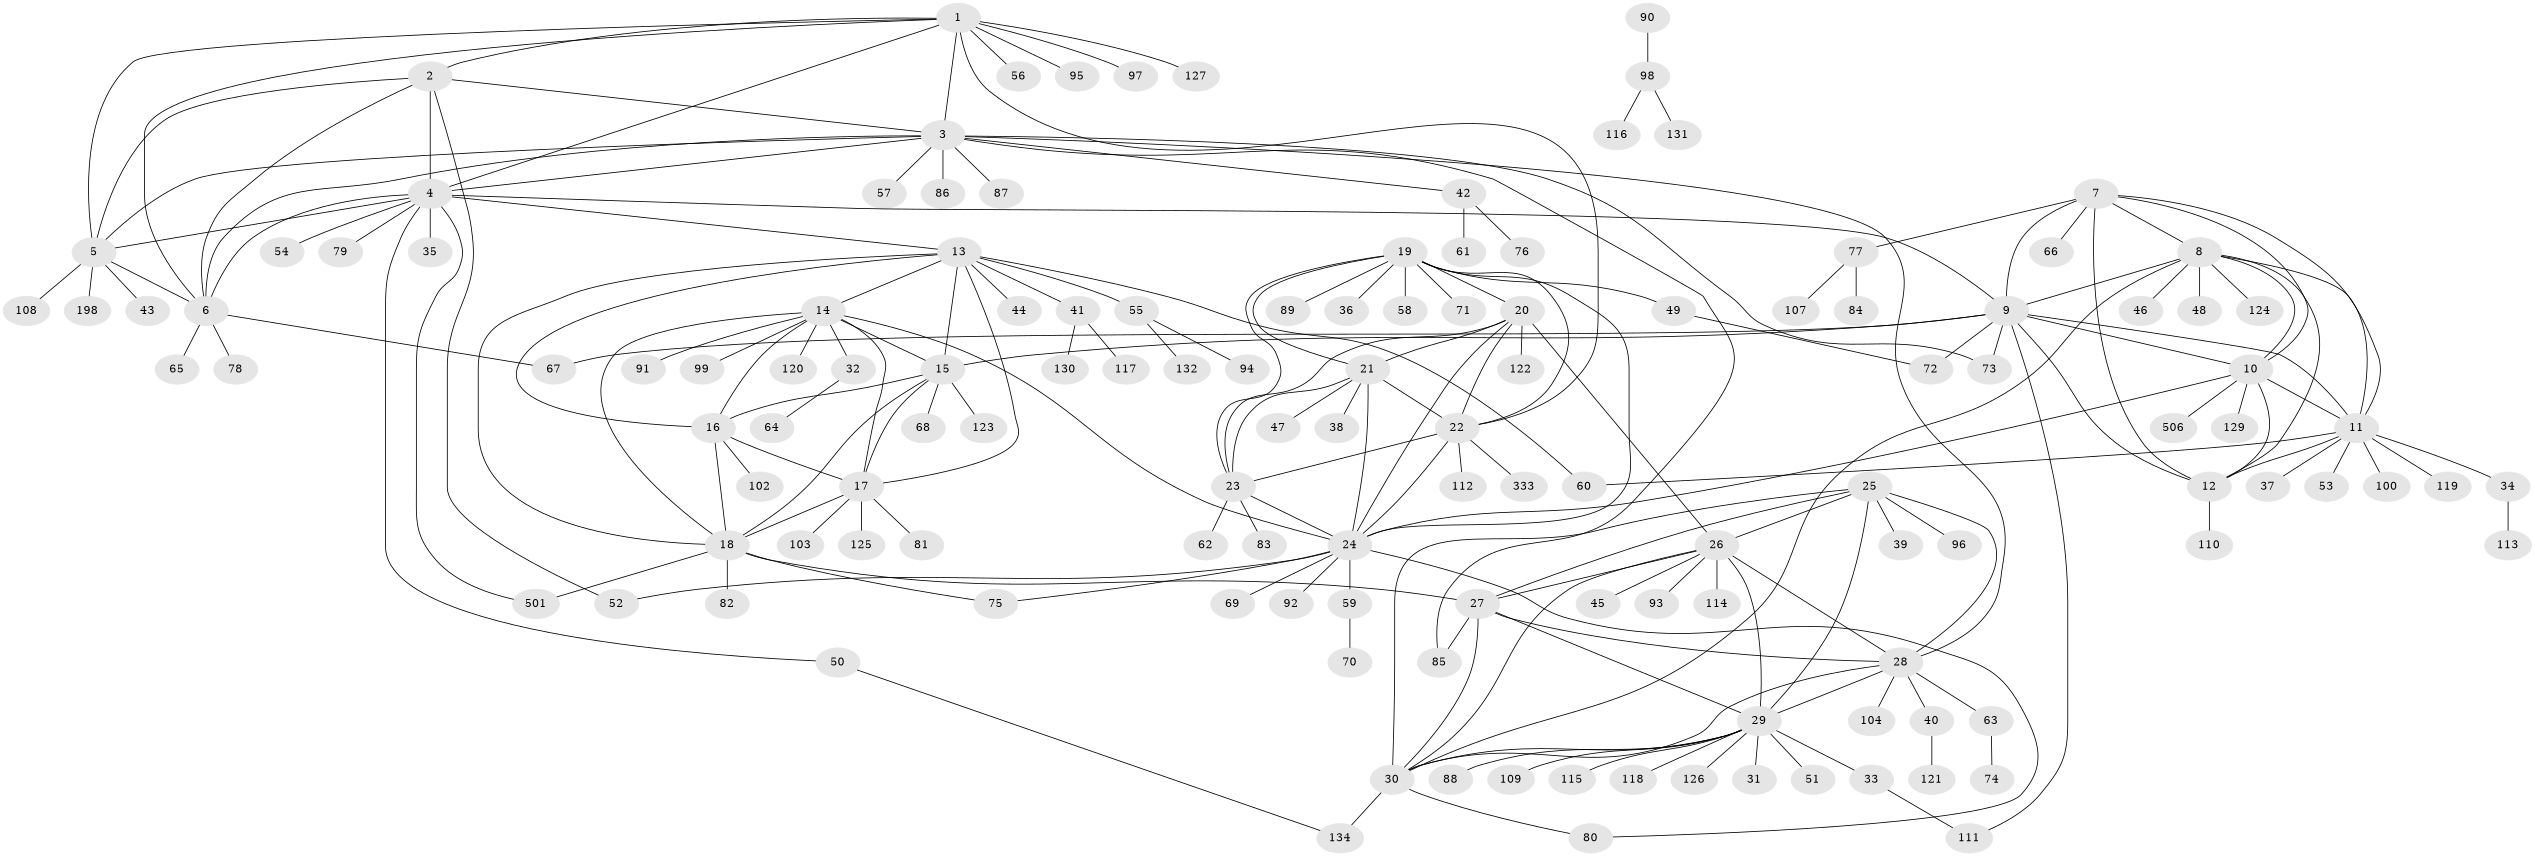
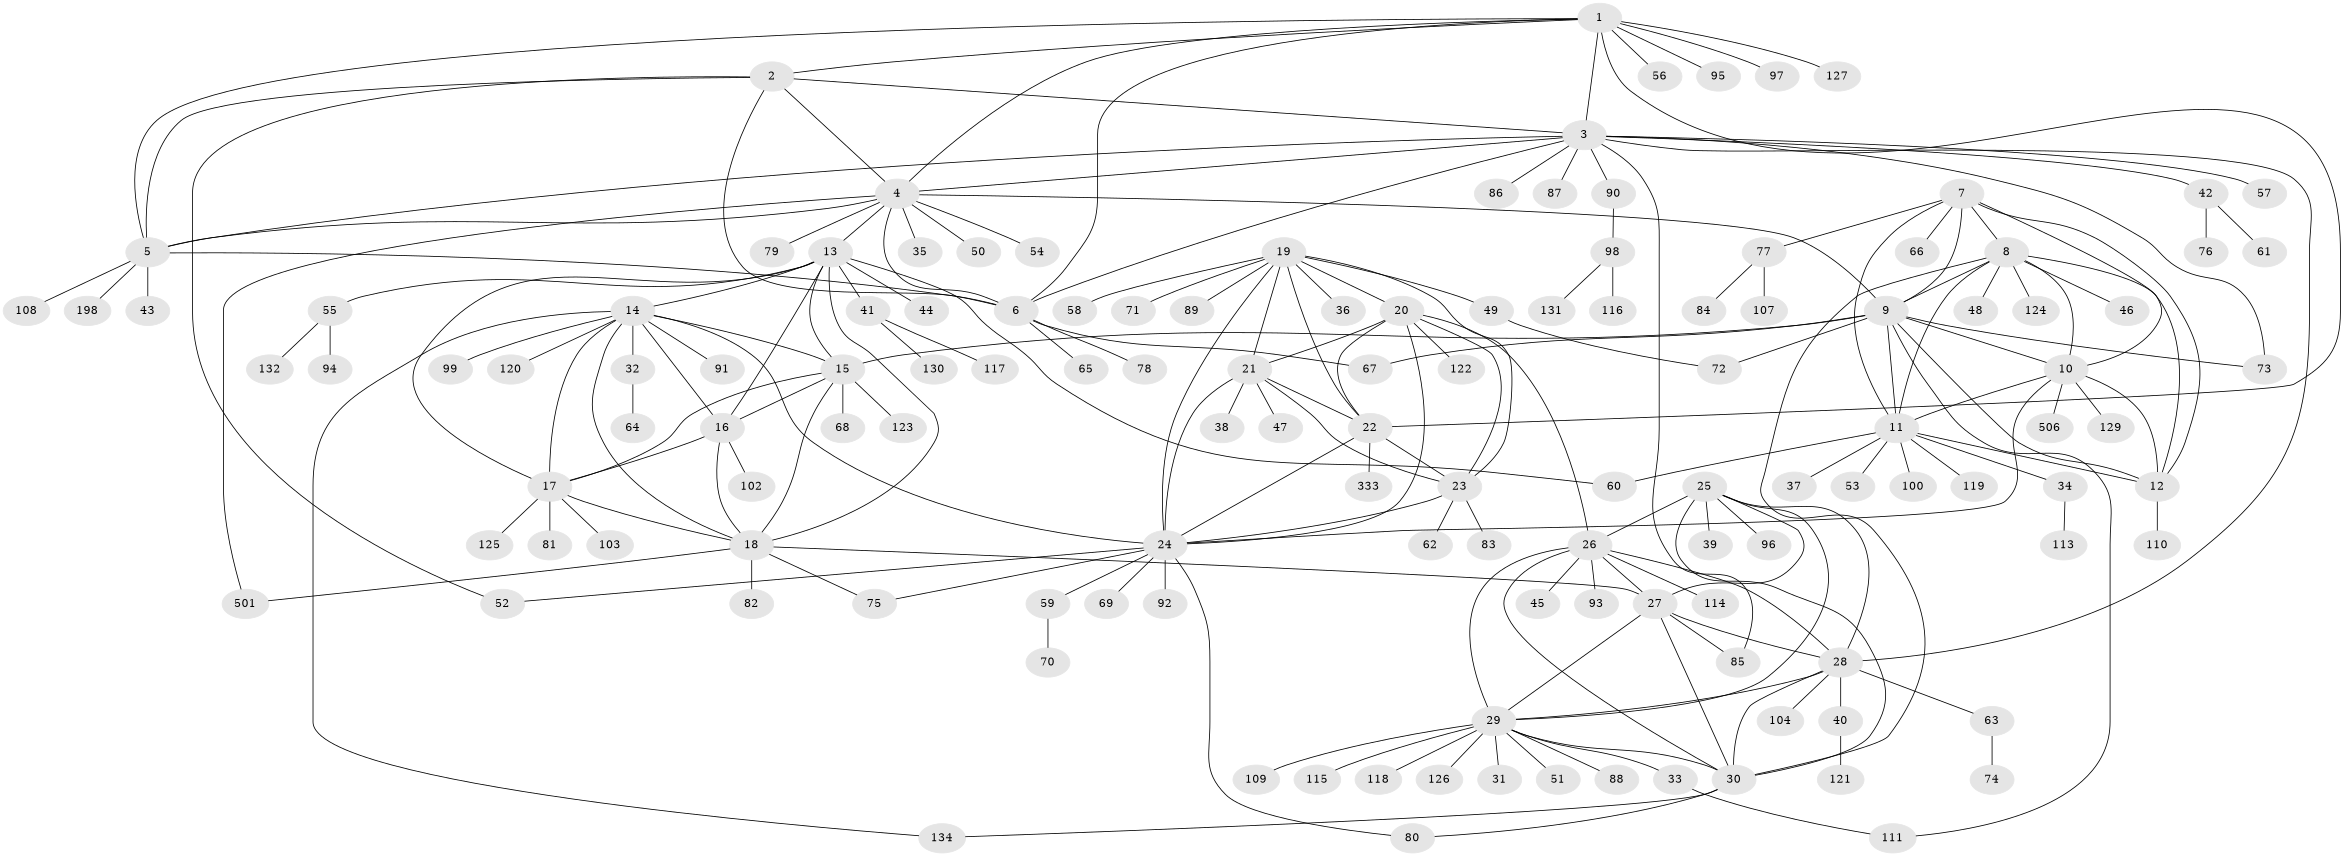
edge "3" -- "90": added
node "112": removed
edge "50" -- "134": now "14" -- "134"
